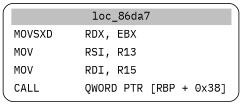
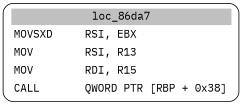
node "loc_86da7": text "MOVSXD     RDX, EBX" -> "MOVSXD     RSI, EBX"
